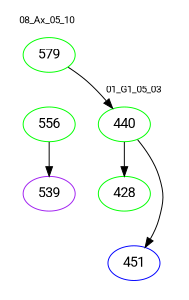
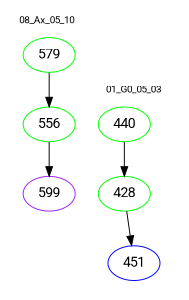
edge "579" -> "440": now "579" -> "556"
cluster "01_G1_05_03": label "01_G1_05_03" -> "01_G0_05_03"
edge "440" -> "451": now "428" -> "451"
node "539": label "539" -> "599"
